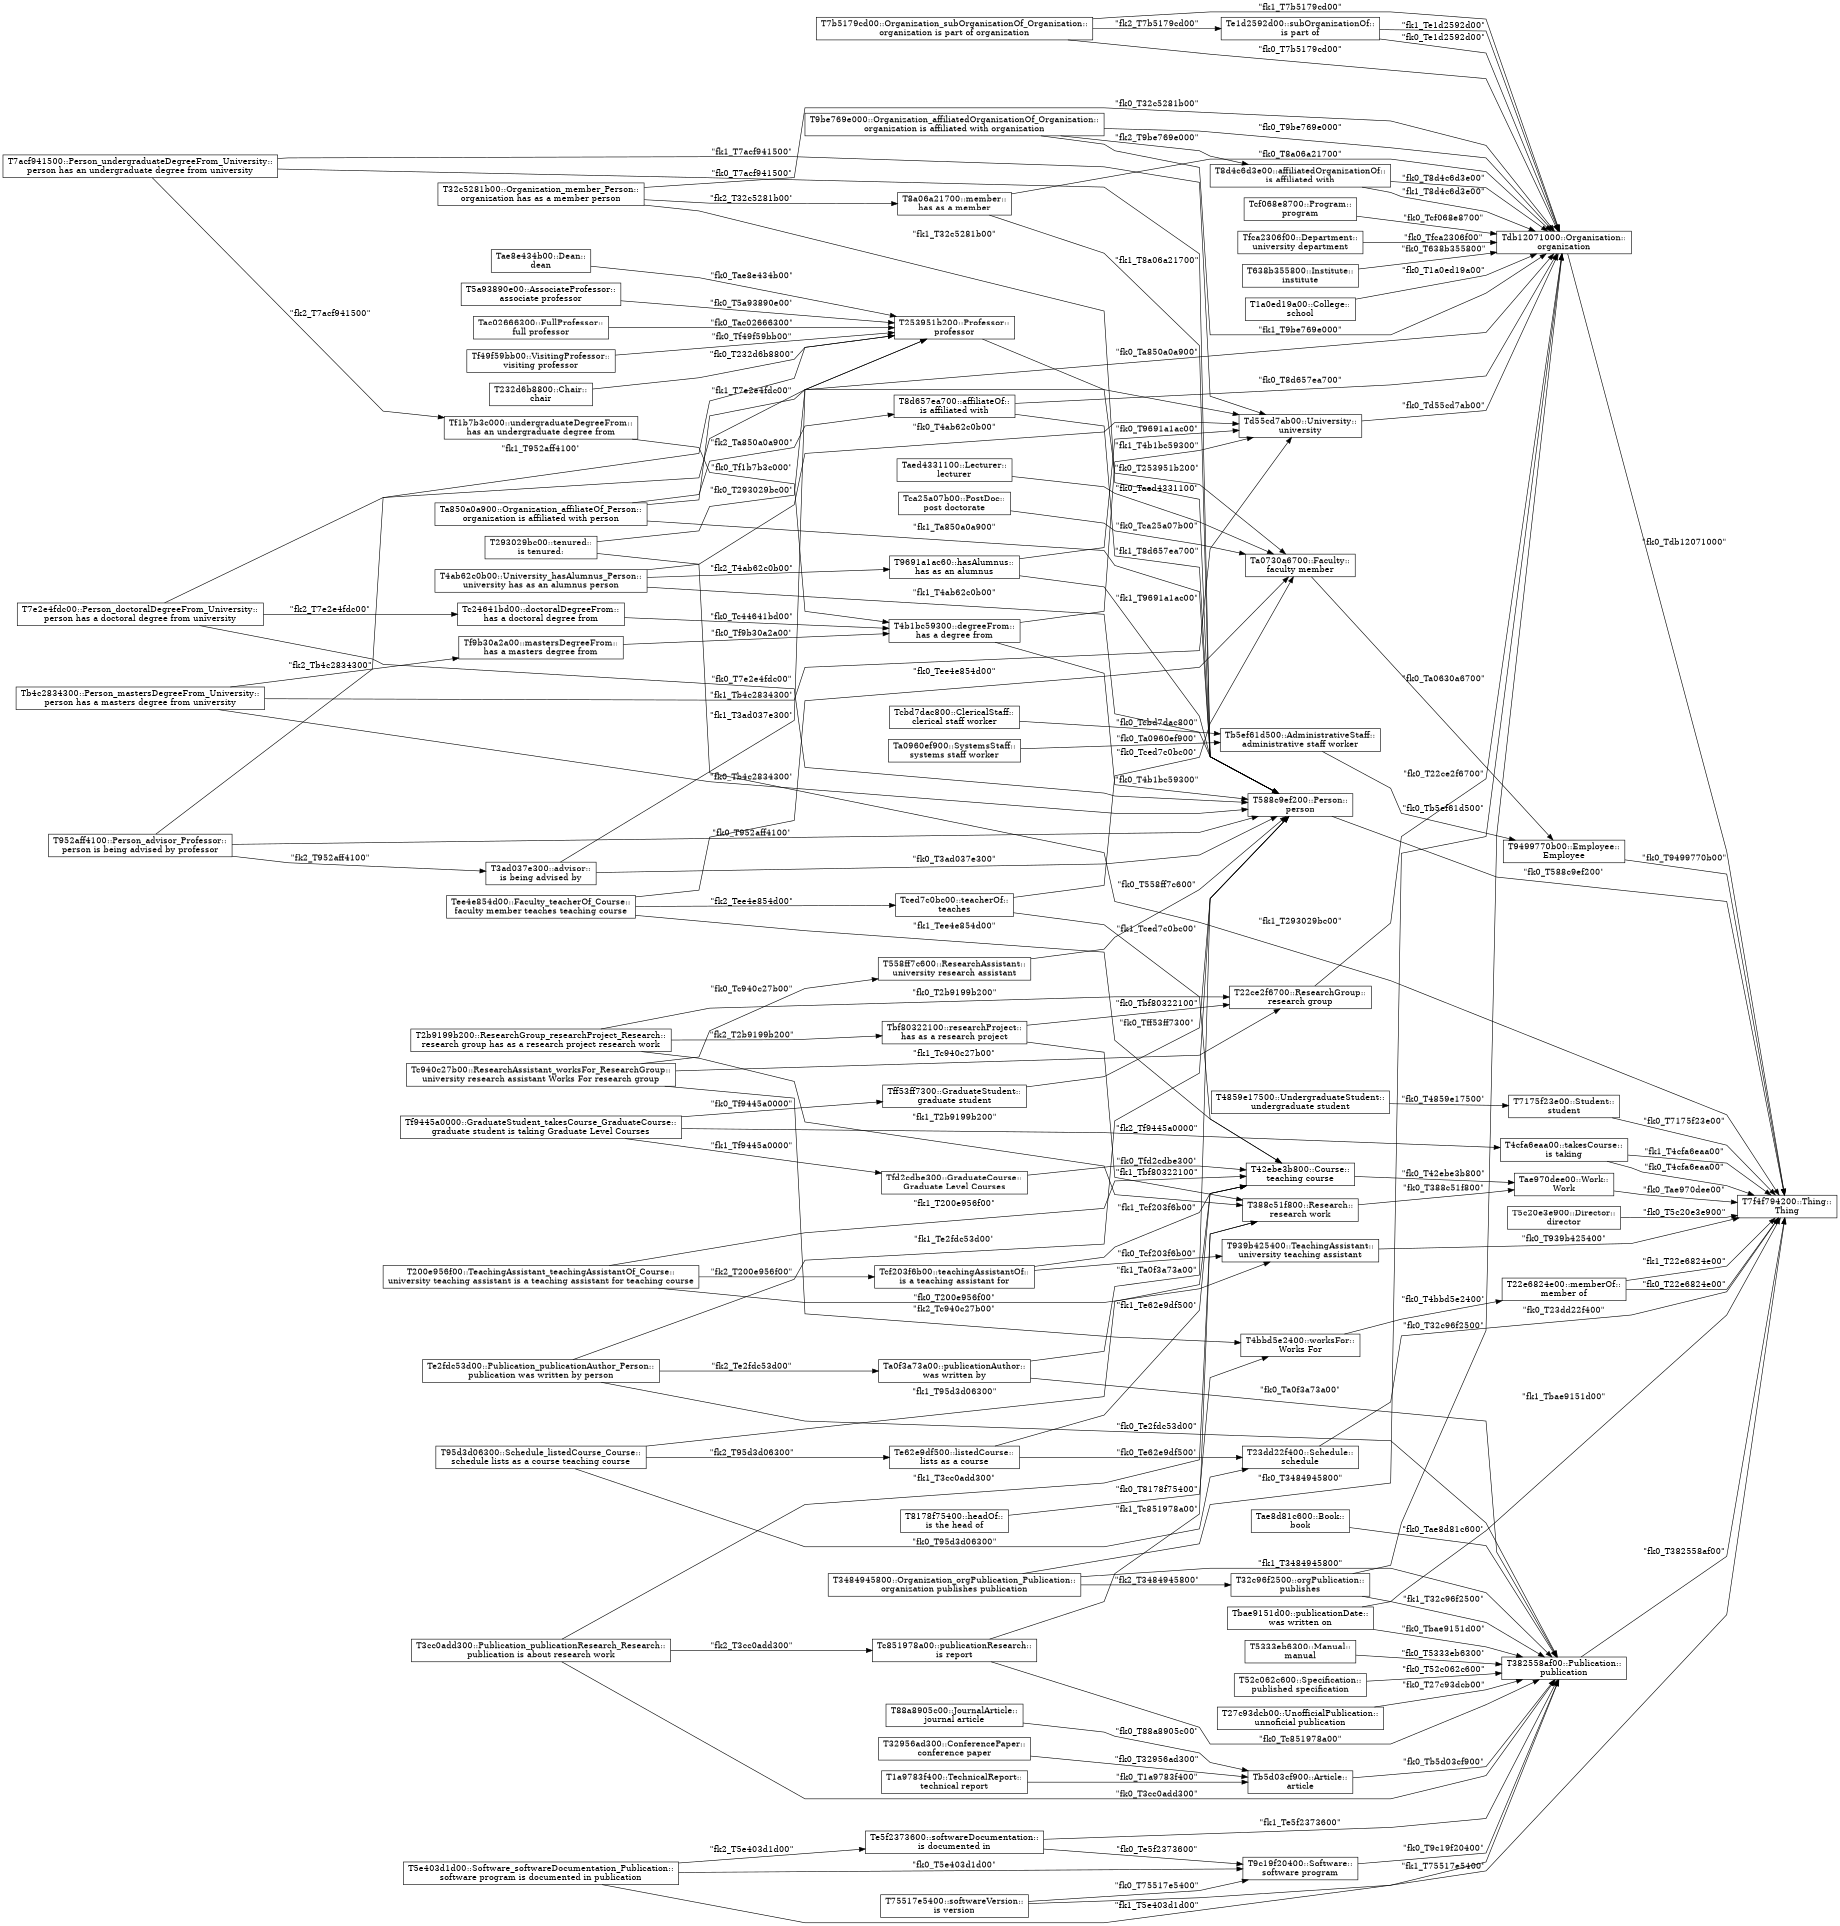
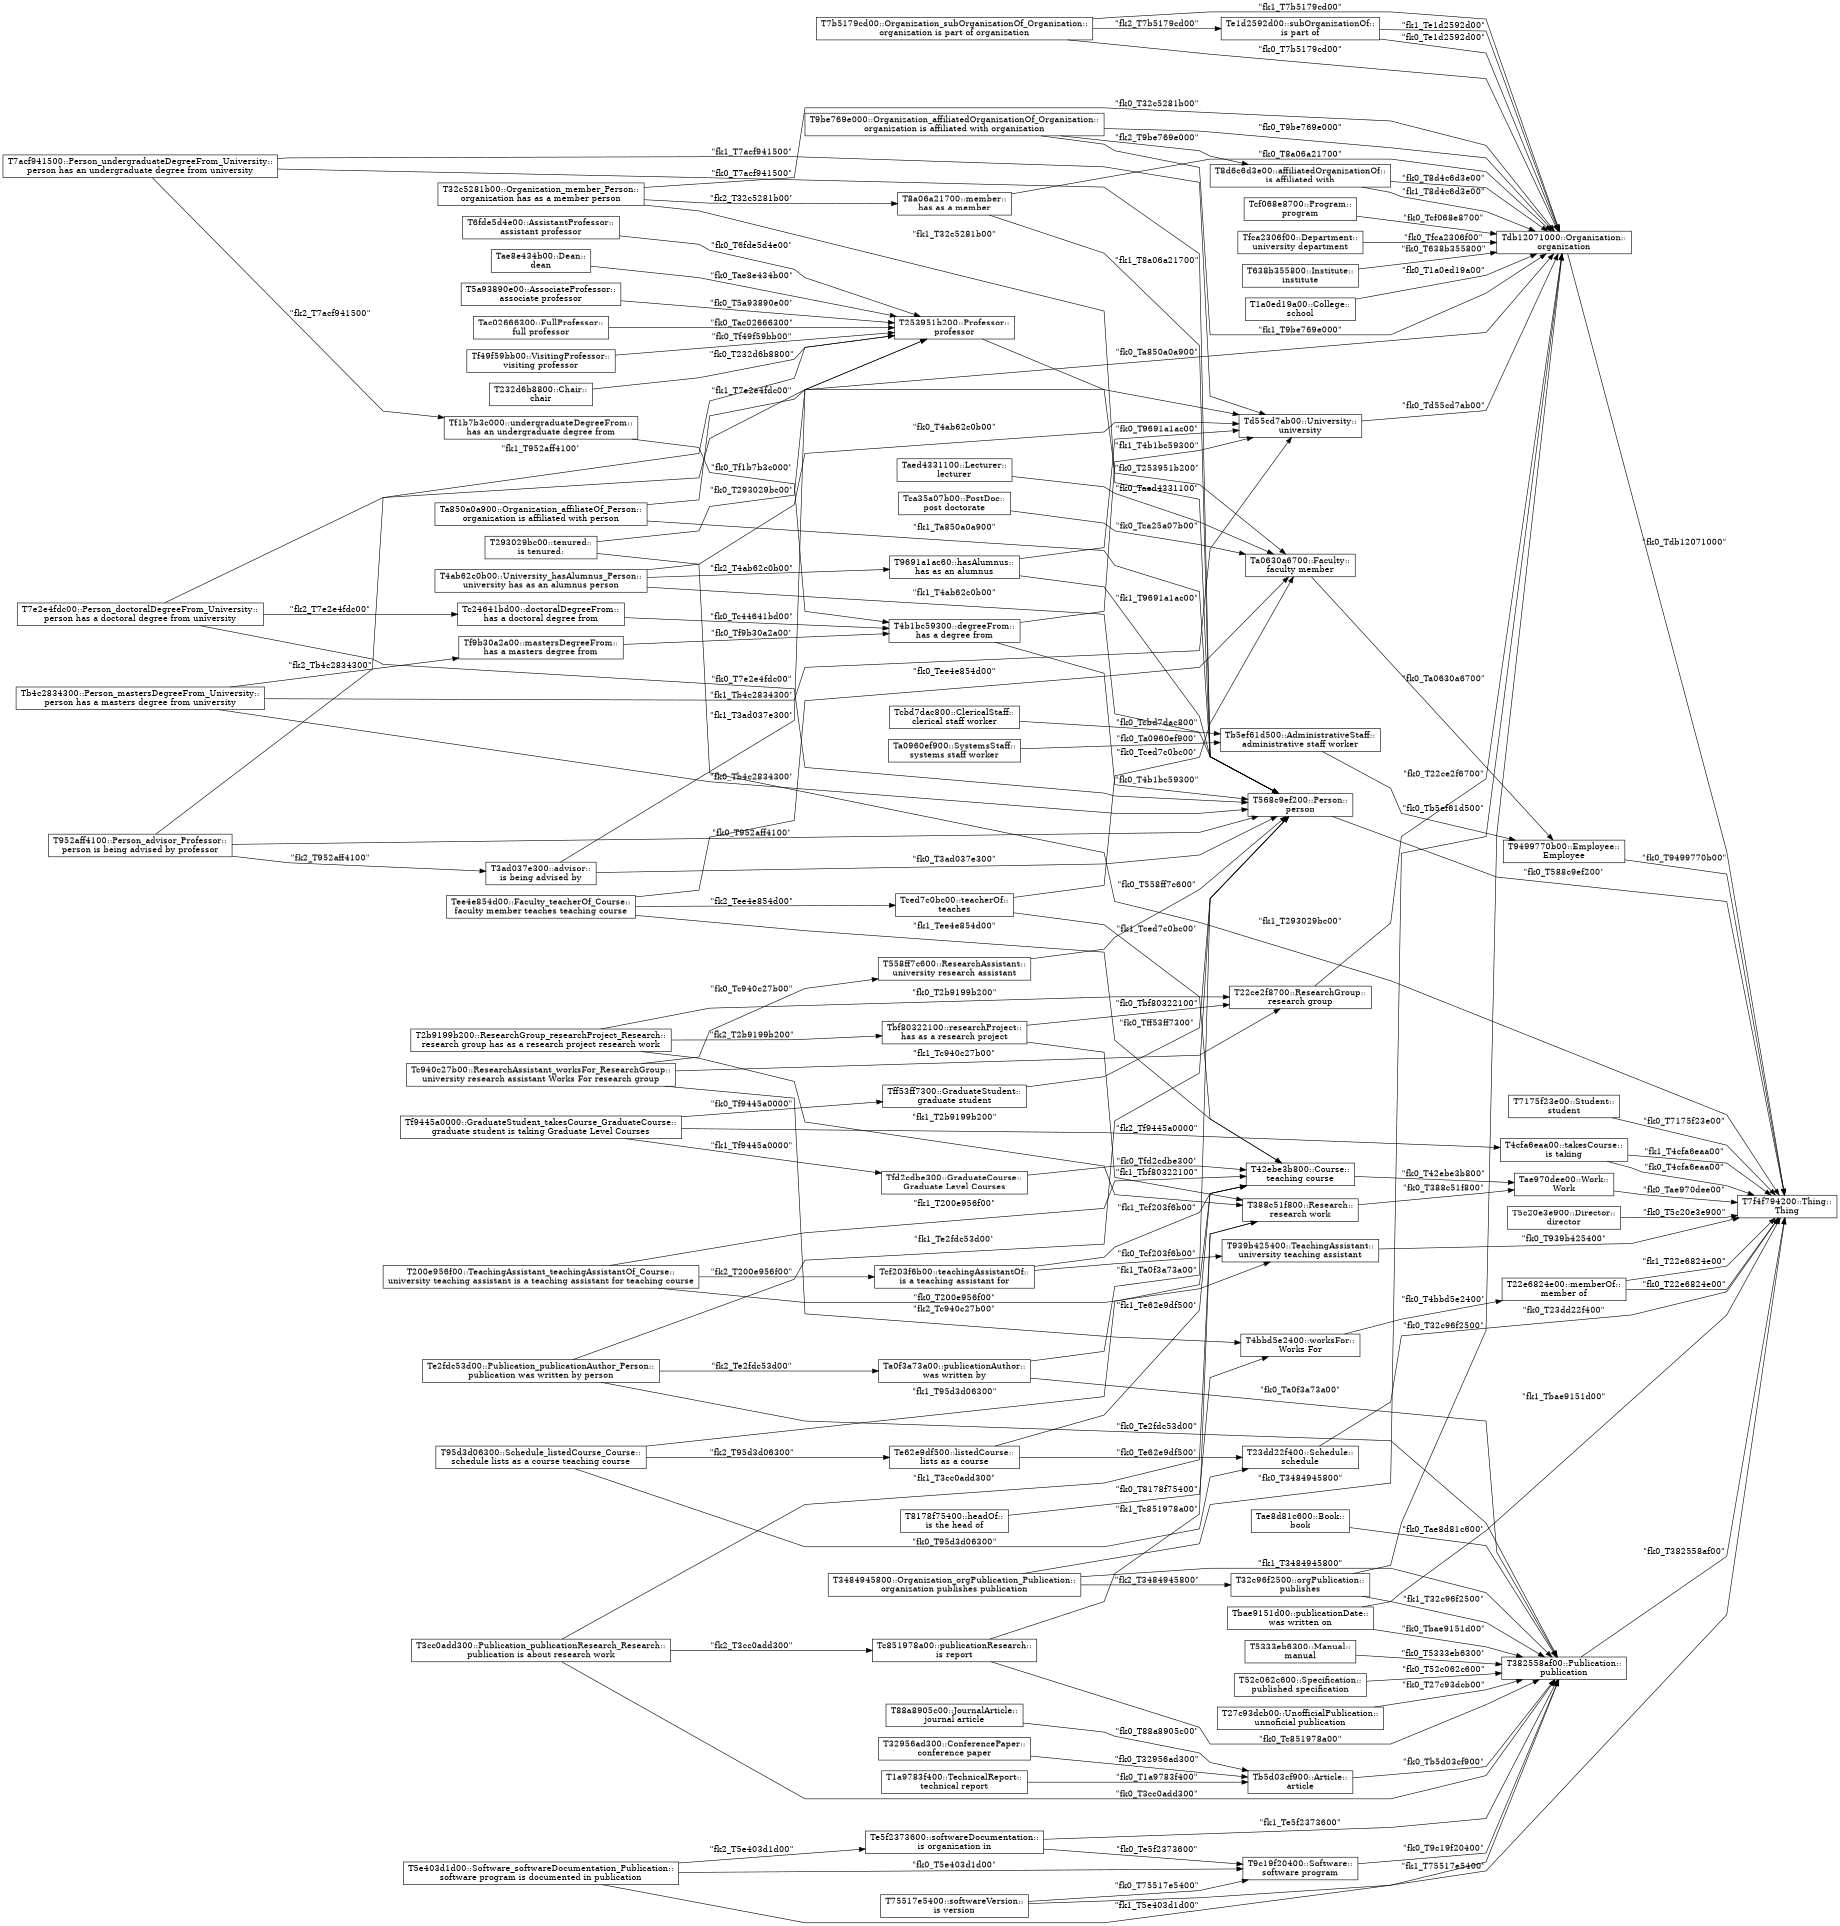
node "T8d4c6d3e00::affiliatedOrganizationOf:: is affiliated with": label "T8d4c6d3e00::affiliatedOrganizationOf:: is affiliated with" -> "T8d6c6d3e00::affiliatedOrganizationOf:: is affiliated with"
node "T6fde5d4e00::AssistantProfessor:: assistant professor": added
node "T8d657ea700::affiliateOf:: is affiliated with": removed
node "Tca25a07b00::PostDoc:: post doctorate": label "Tca25a07b00::PostDoc:: post doctorate" -> "Tca35a07b00::PostDoc:: post doctorate"
node "Ta0730a6700::Faculty:: faculty member": label "Ta0730a6700::Faculty:: faculty member" -> "Ta0630a6700::Faculty:: faculty member"
node "T588c9ef200::Person:: person": label "T588c9ef200::Person:: person" -> "T568c9ef200::Person:: person"
node "T22ce2f6700::ResearchGroup:: research group": label "T22ce2f6700::ResearchGroup:: research group" -> "T22ce2f8700::ResearchGroup:: research group"
node "T4859e17500::UndergraduateStudent:: undergraduate student": removed
node "Te5f2373600::softwareDocumentation:: is documented in": label "Te5f2373600::softwareDocumentation:: is documented in" -> "Te5f2373600::softwareDocumentation:: is organization in"
